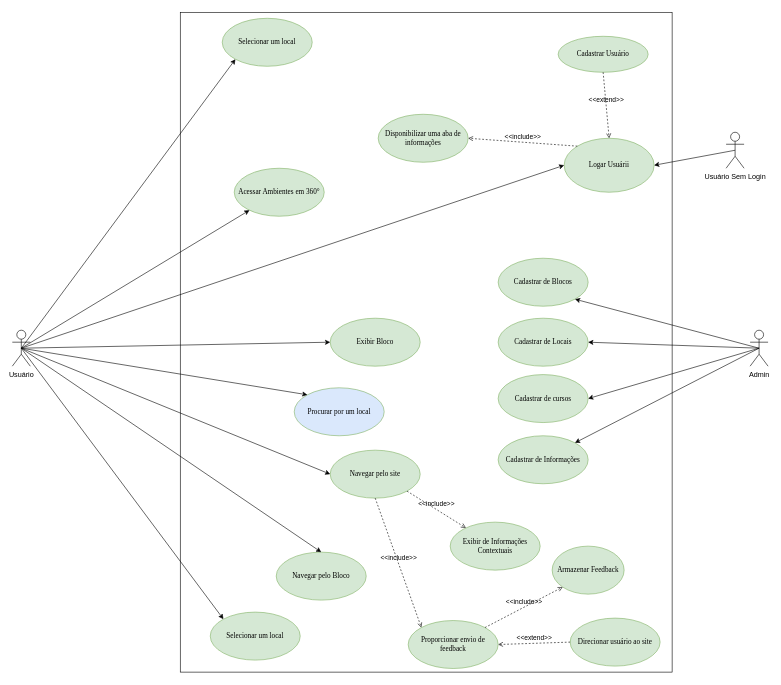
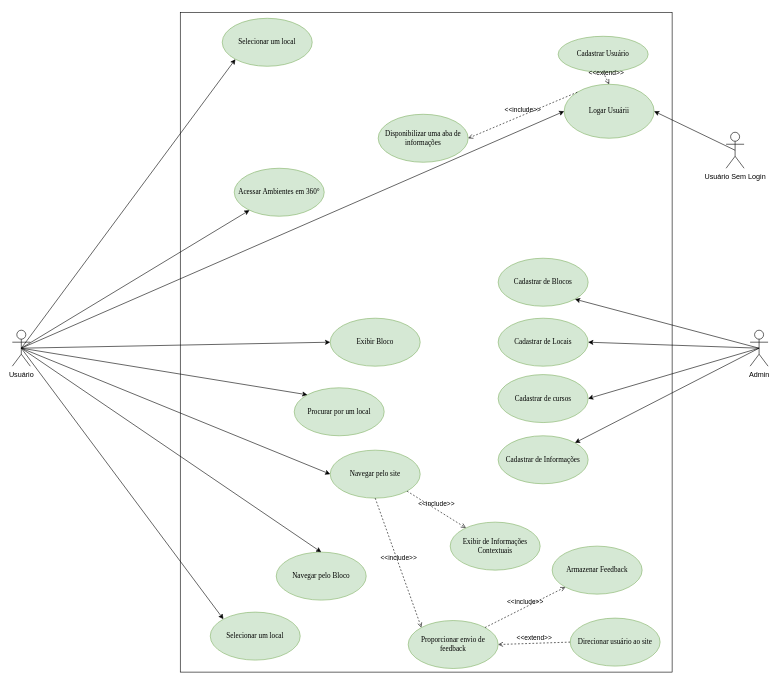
node "Logar Usuárii": moved (609, 165) -> (609, 111)
node "Procurar por um local": fillcolor #dae8fc -> #d5e8d4
node "Armazenar Feedback": size 72x48 -> 90x48
